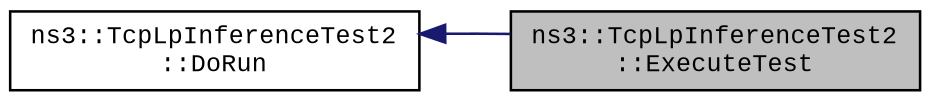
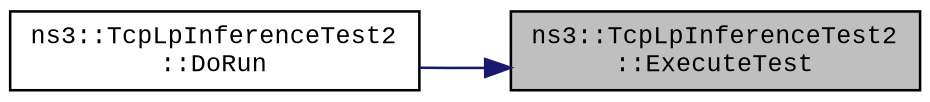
edge "ns3::TcpLpInferenceTest2 ::ExecuteTest" -> "ns3::TcpLpInferenceTest2 ::DoRun": reversed
